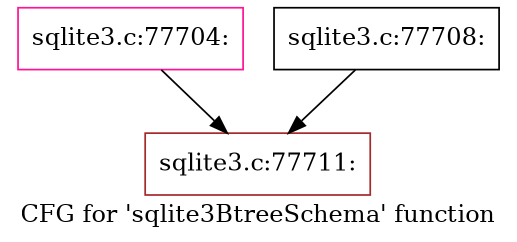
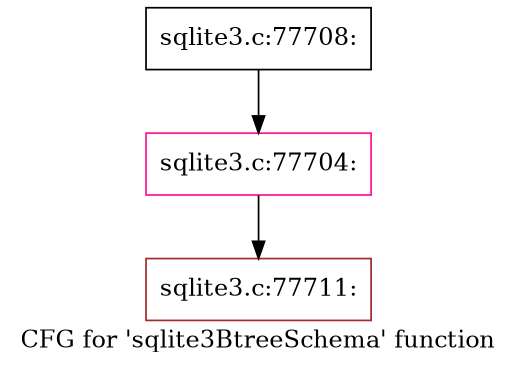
edge "sqlite3.c:77708:" -> "sqlite3.c:77711:": now "sqlite3.c:77708:" -> "sqlite3.c:77704:"
